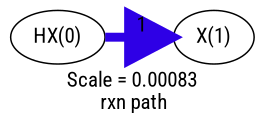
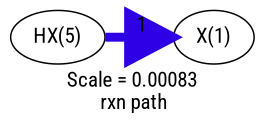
node "HX(0)": label "HX(0)" -> "HX(5)"
